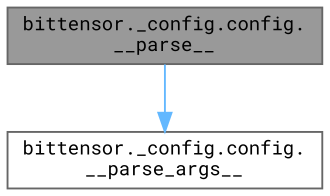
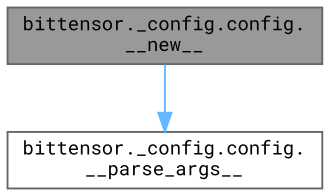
node "bittensor._config.config. __parse__": label "bittensor._config.config. __parse__" -> "bittensor._config.config. __new__"
